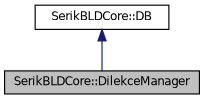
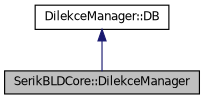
node "SerikBLDCore::DB": label "SerikBLDCore::DB" -> "DilekceManager::DB"
